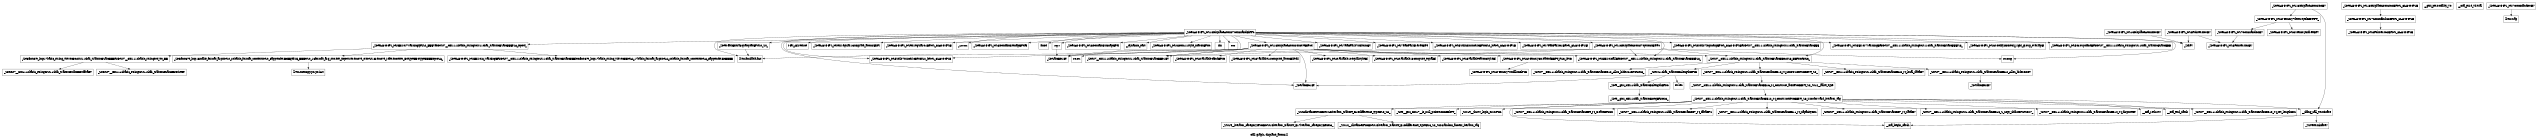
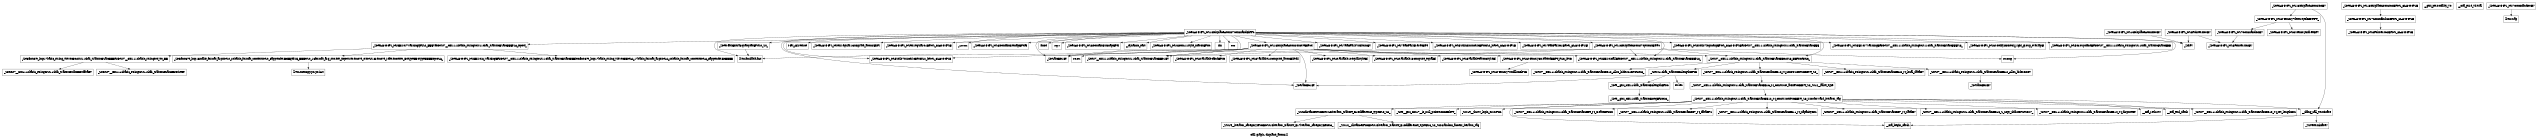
edge "sqrt" -> "_ZNSaIcED1Ev": now "_ZN9LAMMPS_NS13DisplaceAtoms7commandEiPPc" -> "_ZNSaIcED1Ev"
